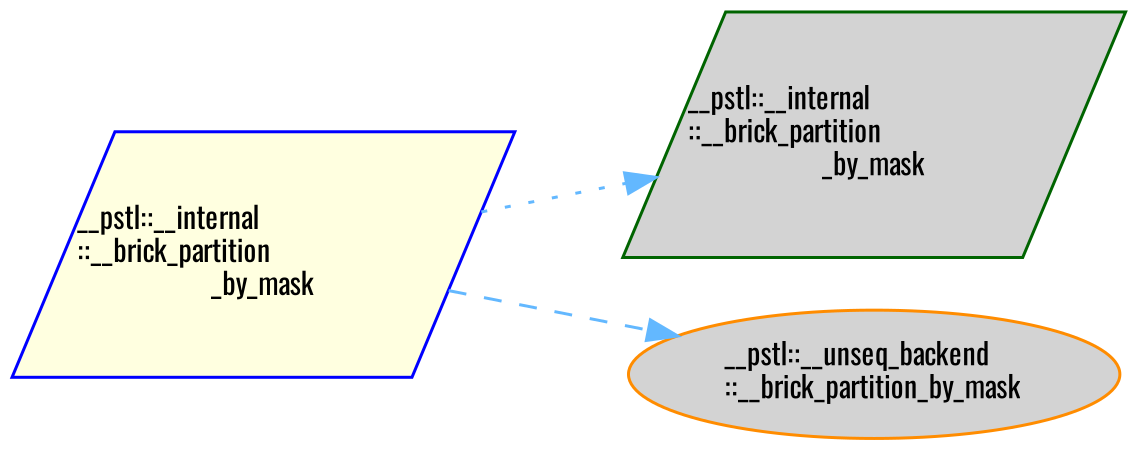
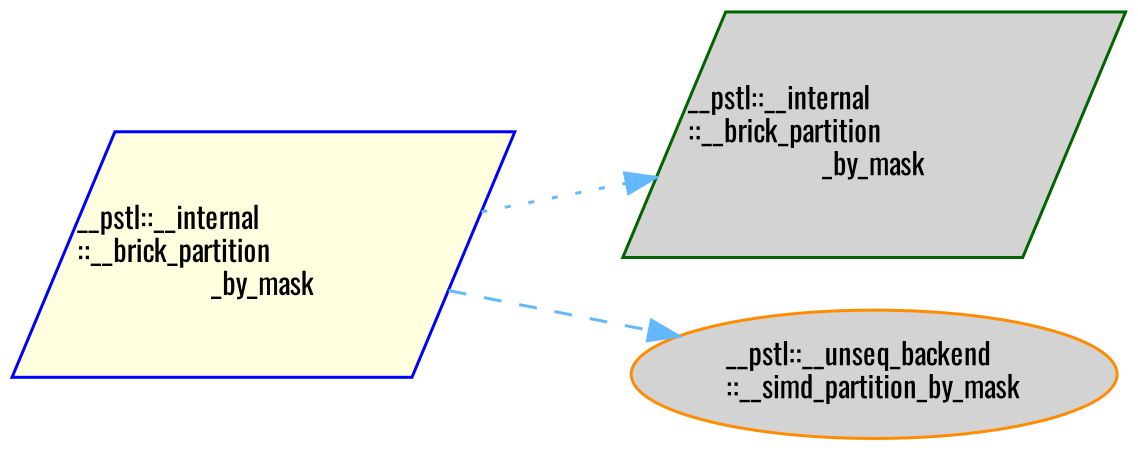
node "__pstl::__unseq_backend ::__brick_partition_by_mask": label "__pstl::__unseq_backend ::__brick_partition_by_mask" -> "__pstl::__unseq_backend ::__simd_partition_by_mask"
